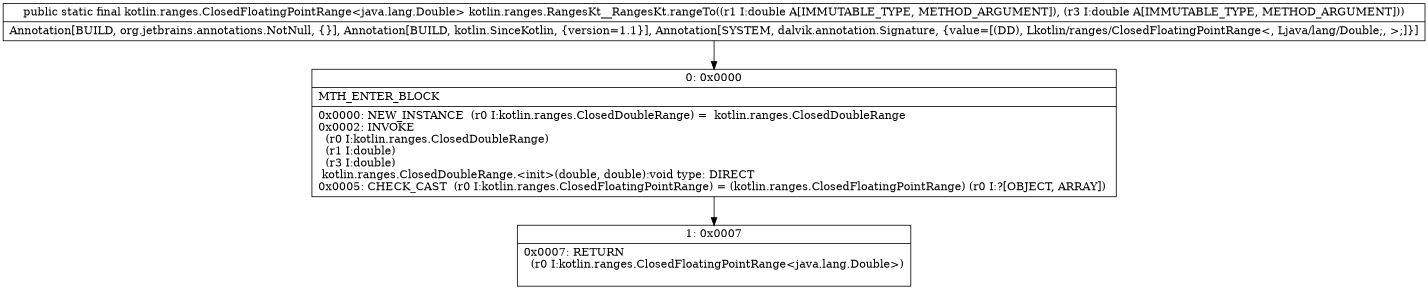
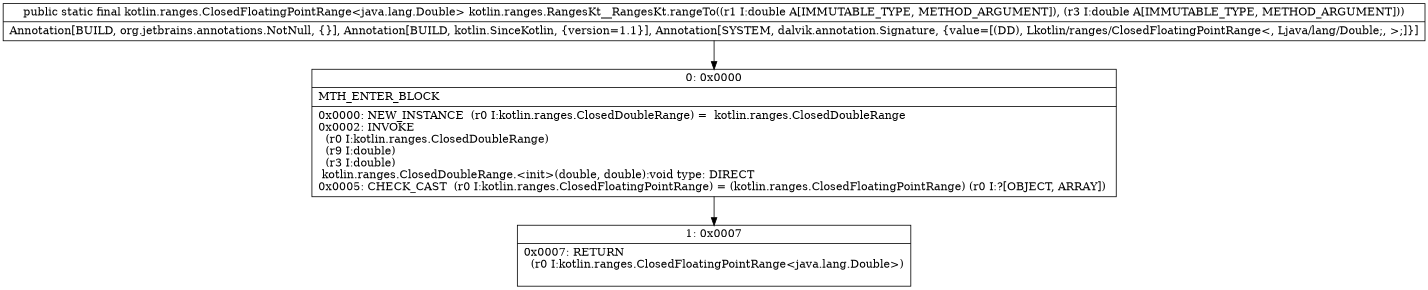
node "0: 0x0000": text "(r1 I:double)" -> "(r9 I:double)"
